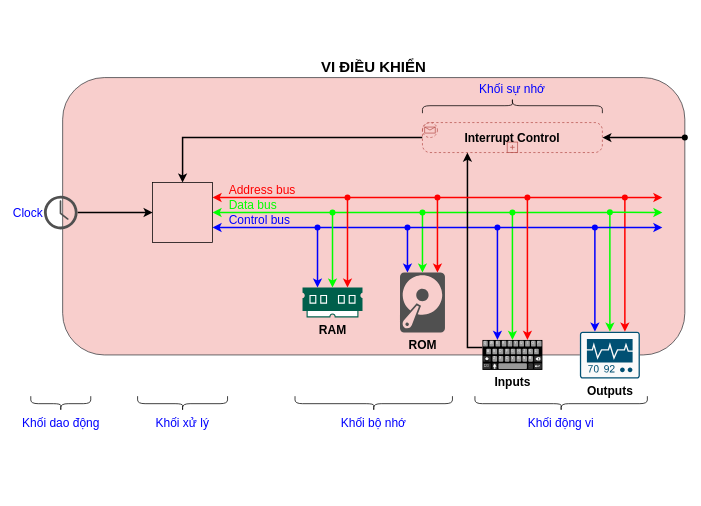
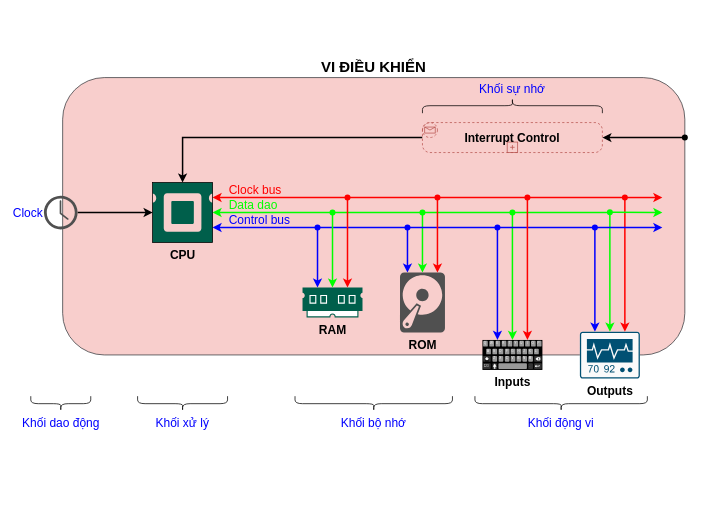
node "Address bus": label "Address bus" -> "Clock bus"
node "Data bus": label "Data bus" -> "Data dao"
node "CPU": added
edge "Inputs" -> "Interrupt Control": removed
